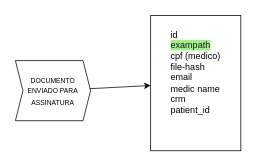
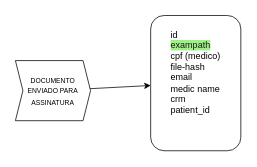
node "id exampath cpf (medico) file-hash email medic name crm patient_id": shape rectangle -> rounded rectangle
